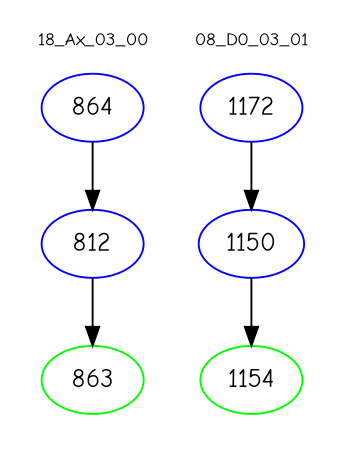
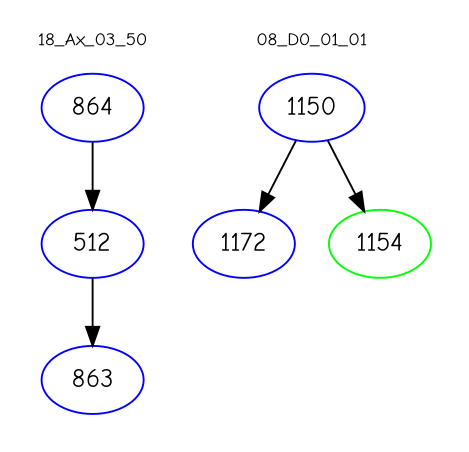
cluster "18_Ax_03_00": label "18_Ax_03_00" -> "18_Ax_03_50"
cluster "08_D0_03_01": label "08_D0_03_01" -> "08_D0_01_01"
edge "1172" -> "1150": reversed
node "812": label "812" -> "512"
node "863": color green -> blue
